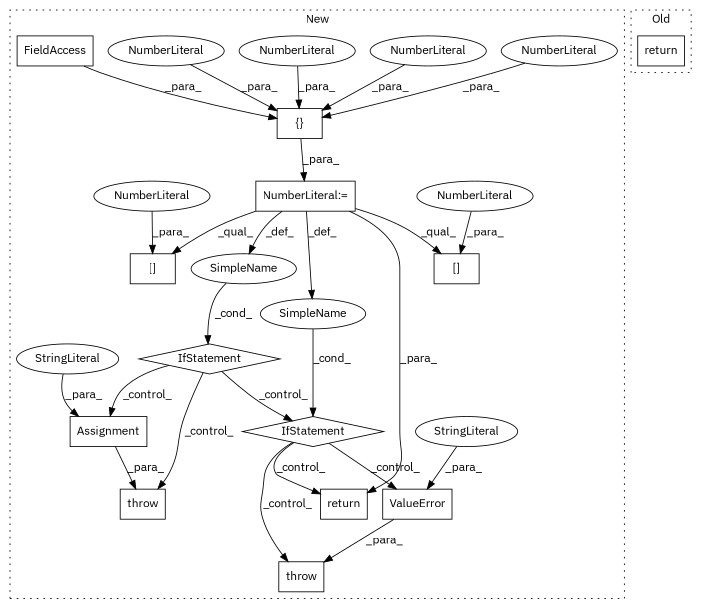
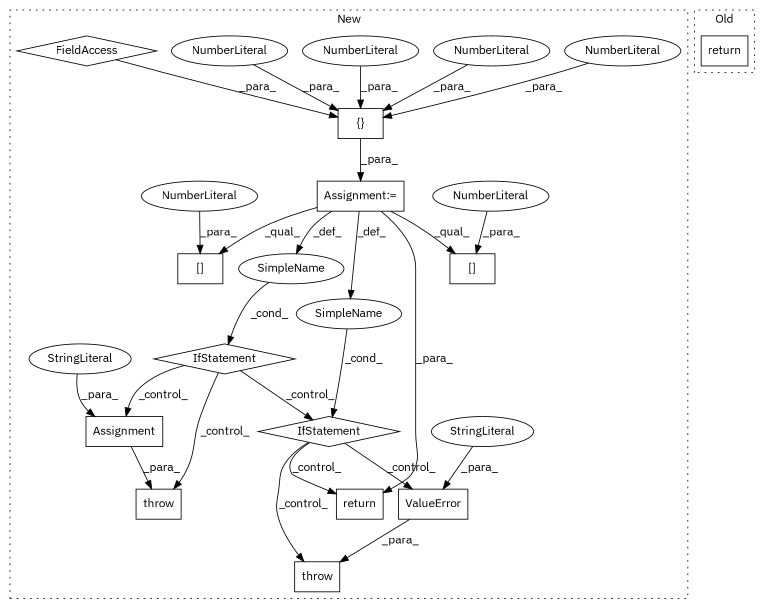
node "FieldAccess": shape box -> diamond
node "NumberLiteral:=": label "NumberLiteral:=" -> "Assignment:="
